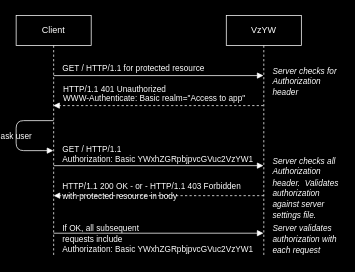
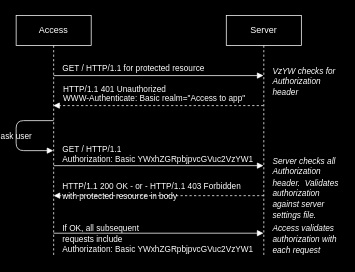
node "Client": label "Client" -> "Access"
node "VzYW": label "VzYW" -> "Server"
node "Server checks for Authorization header": label "Server checks for Authorization header" -> "VzYW checks for Authorization header"
node "Server validates authorization with each request": label "Server validates authorization with each request" -> "Access validates authorization with each request"
